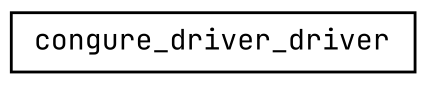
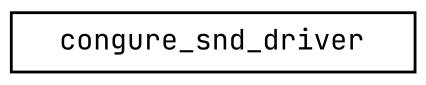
node "congure_driver_driver": label "congure_driver_driver" -> "congure_snd_driver"
